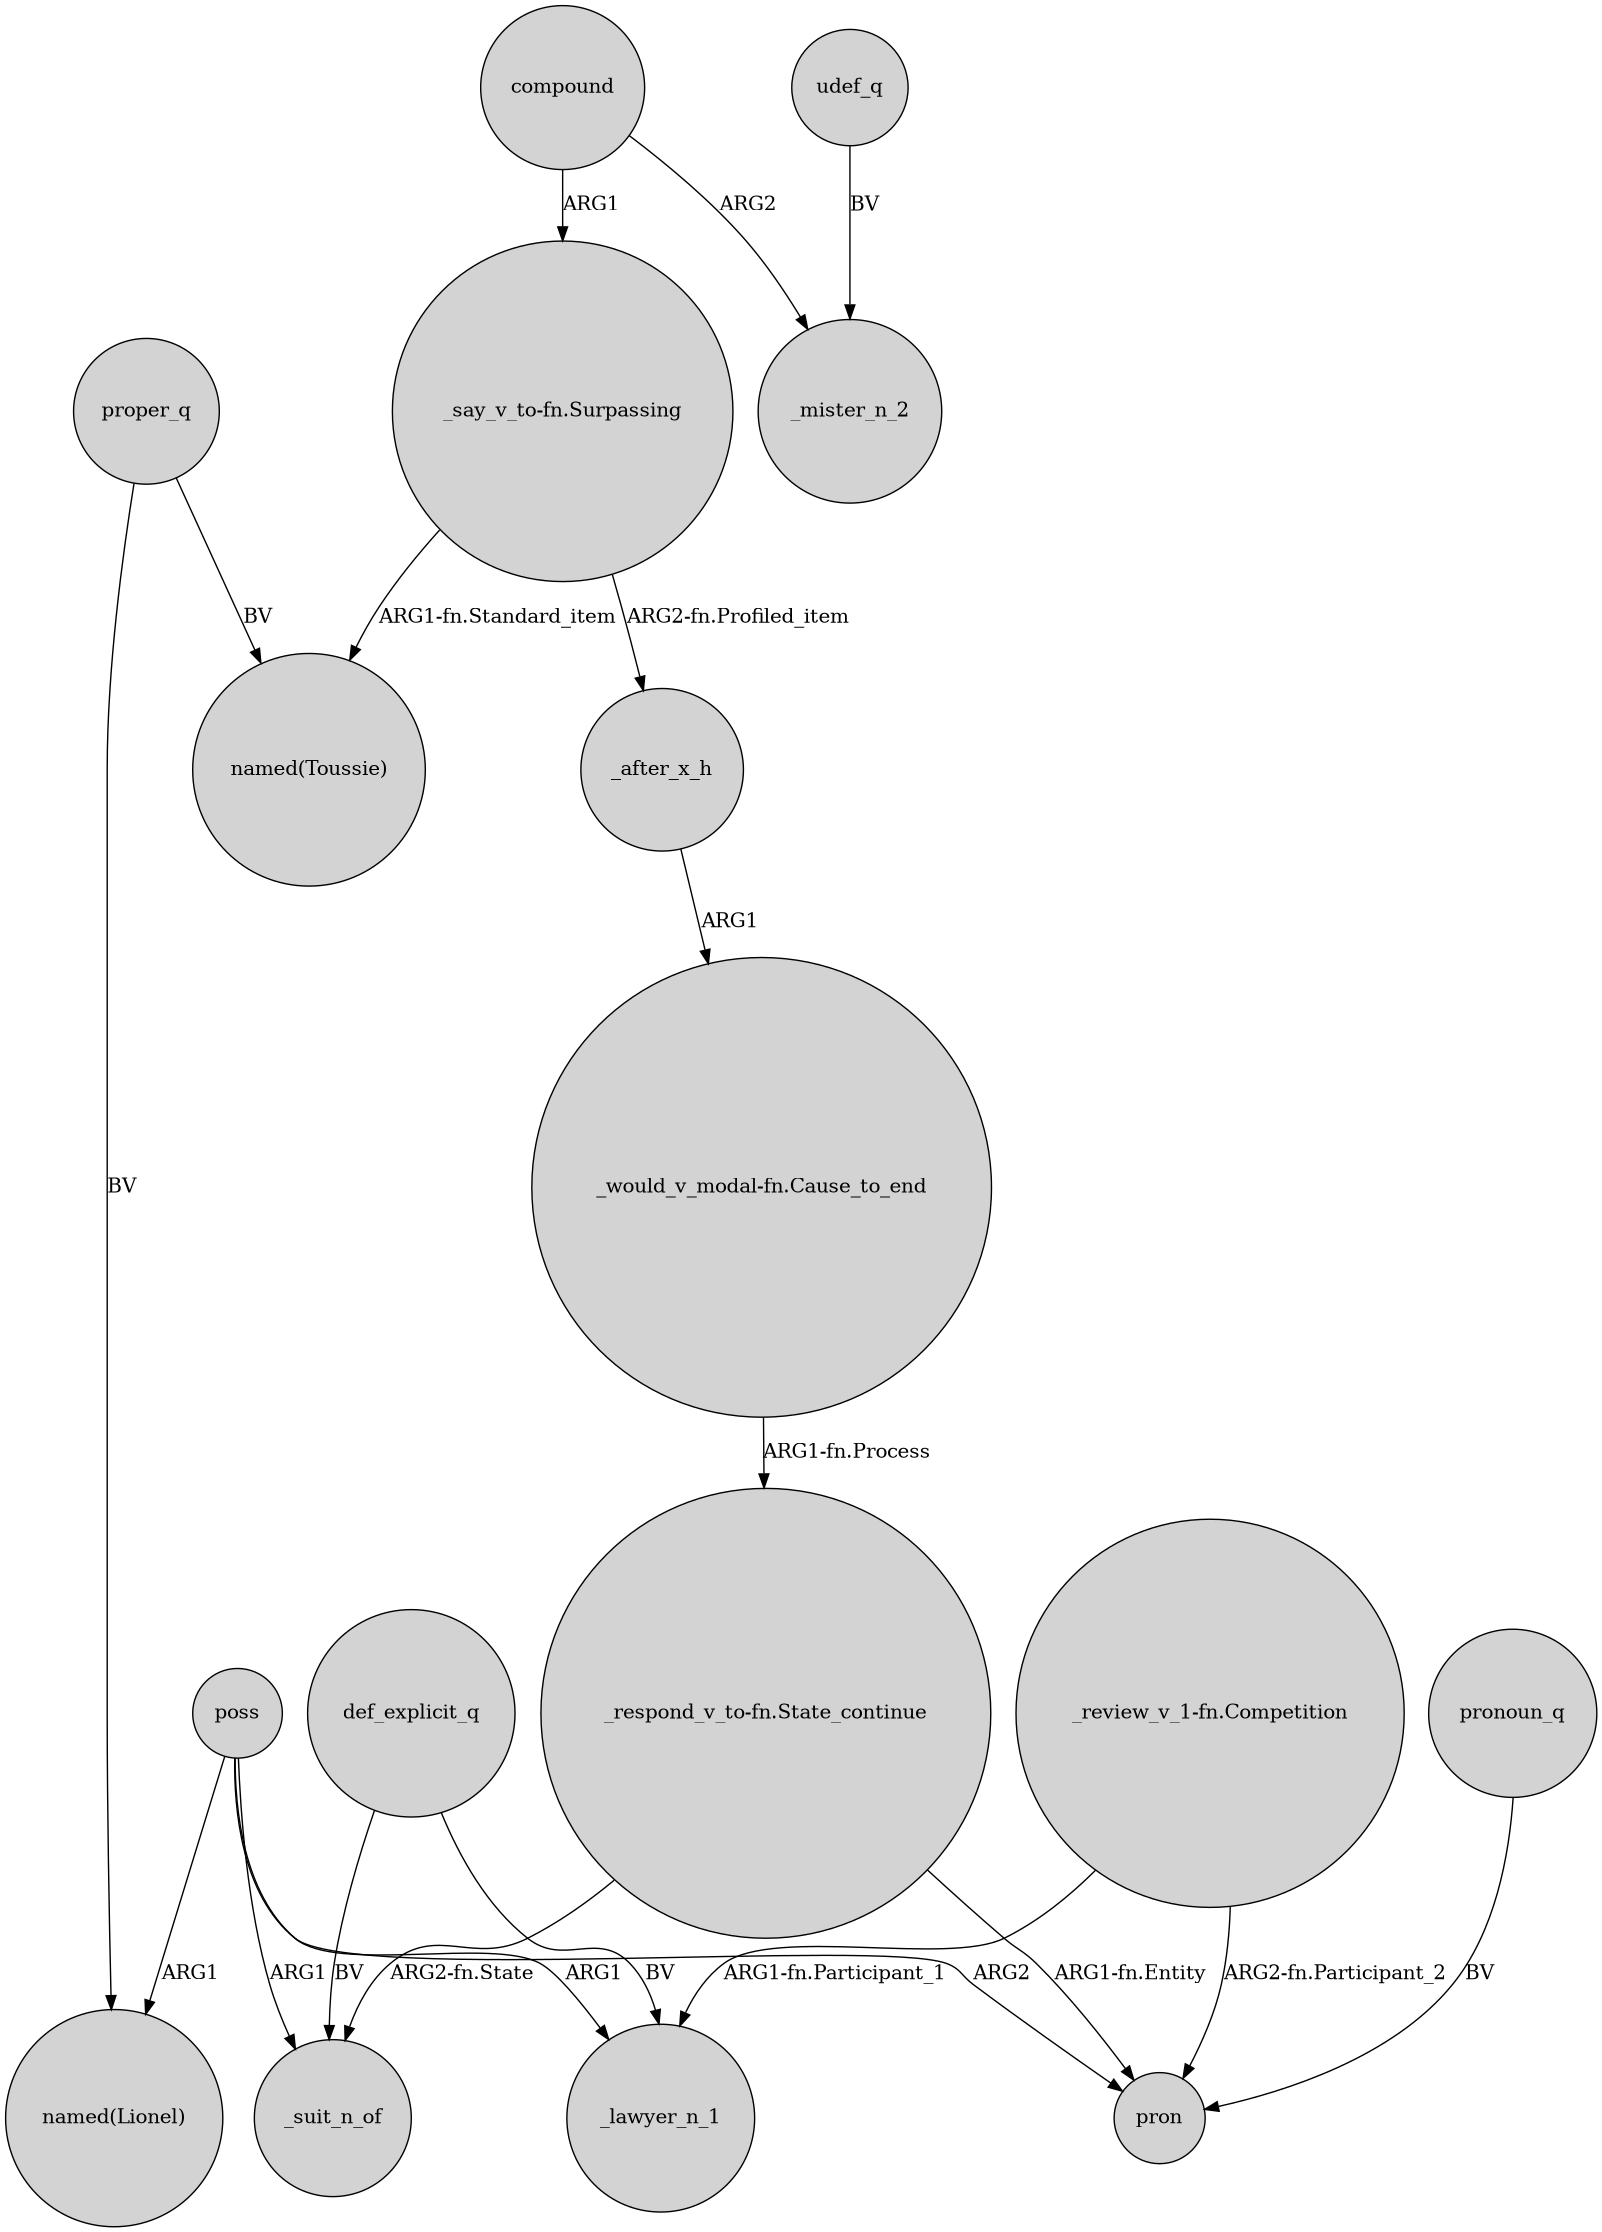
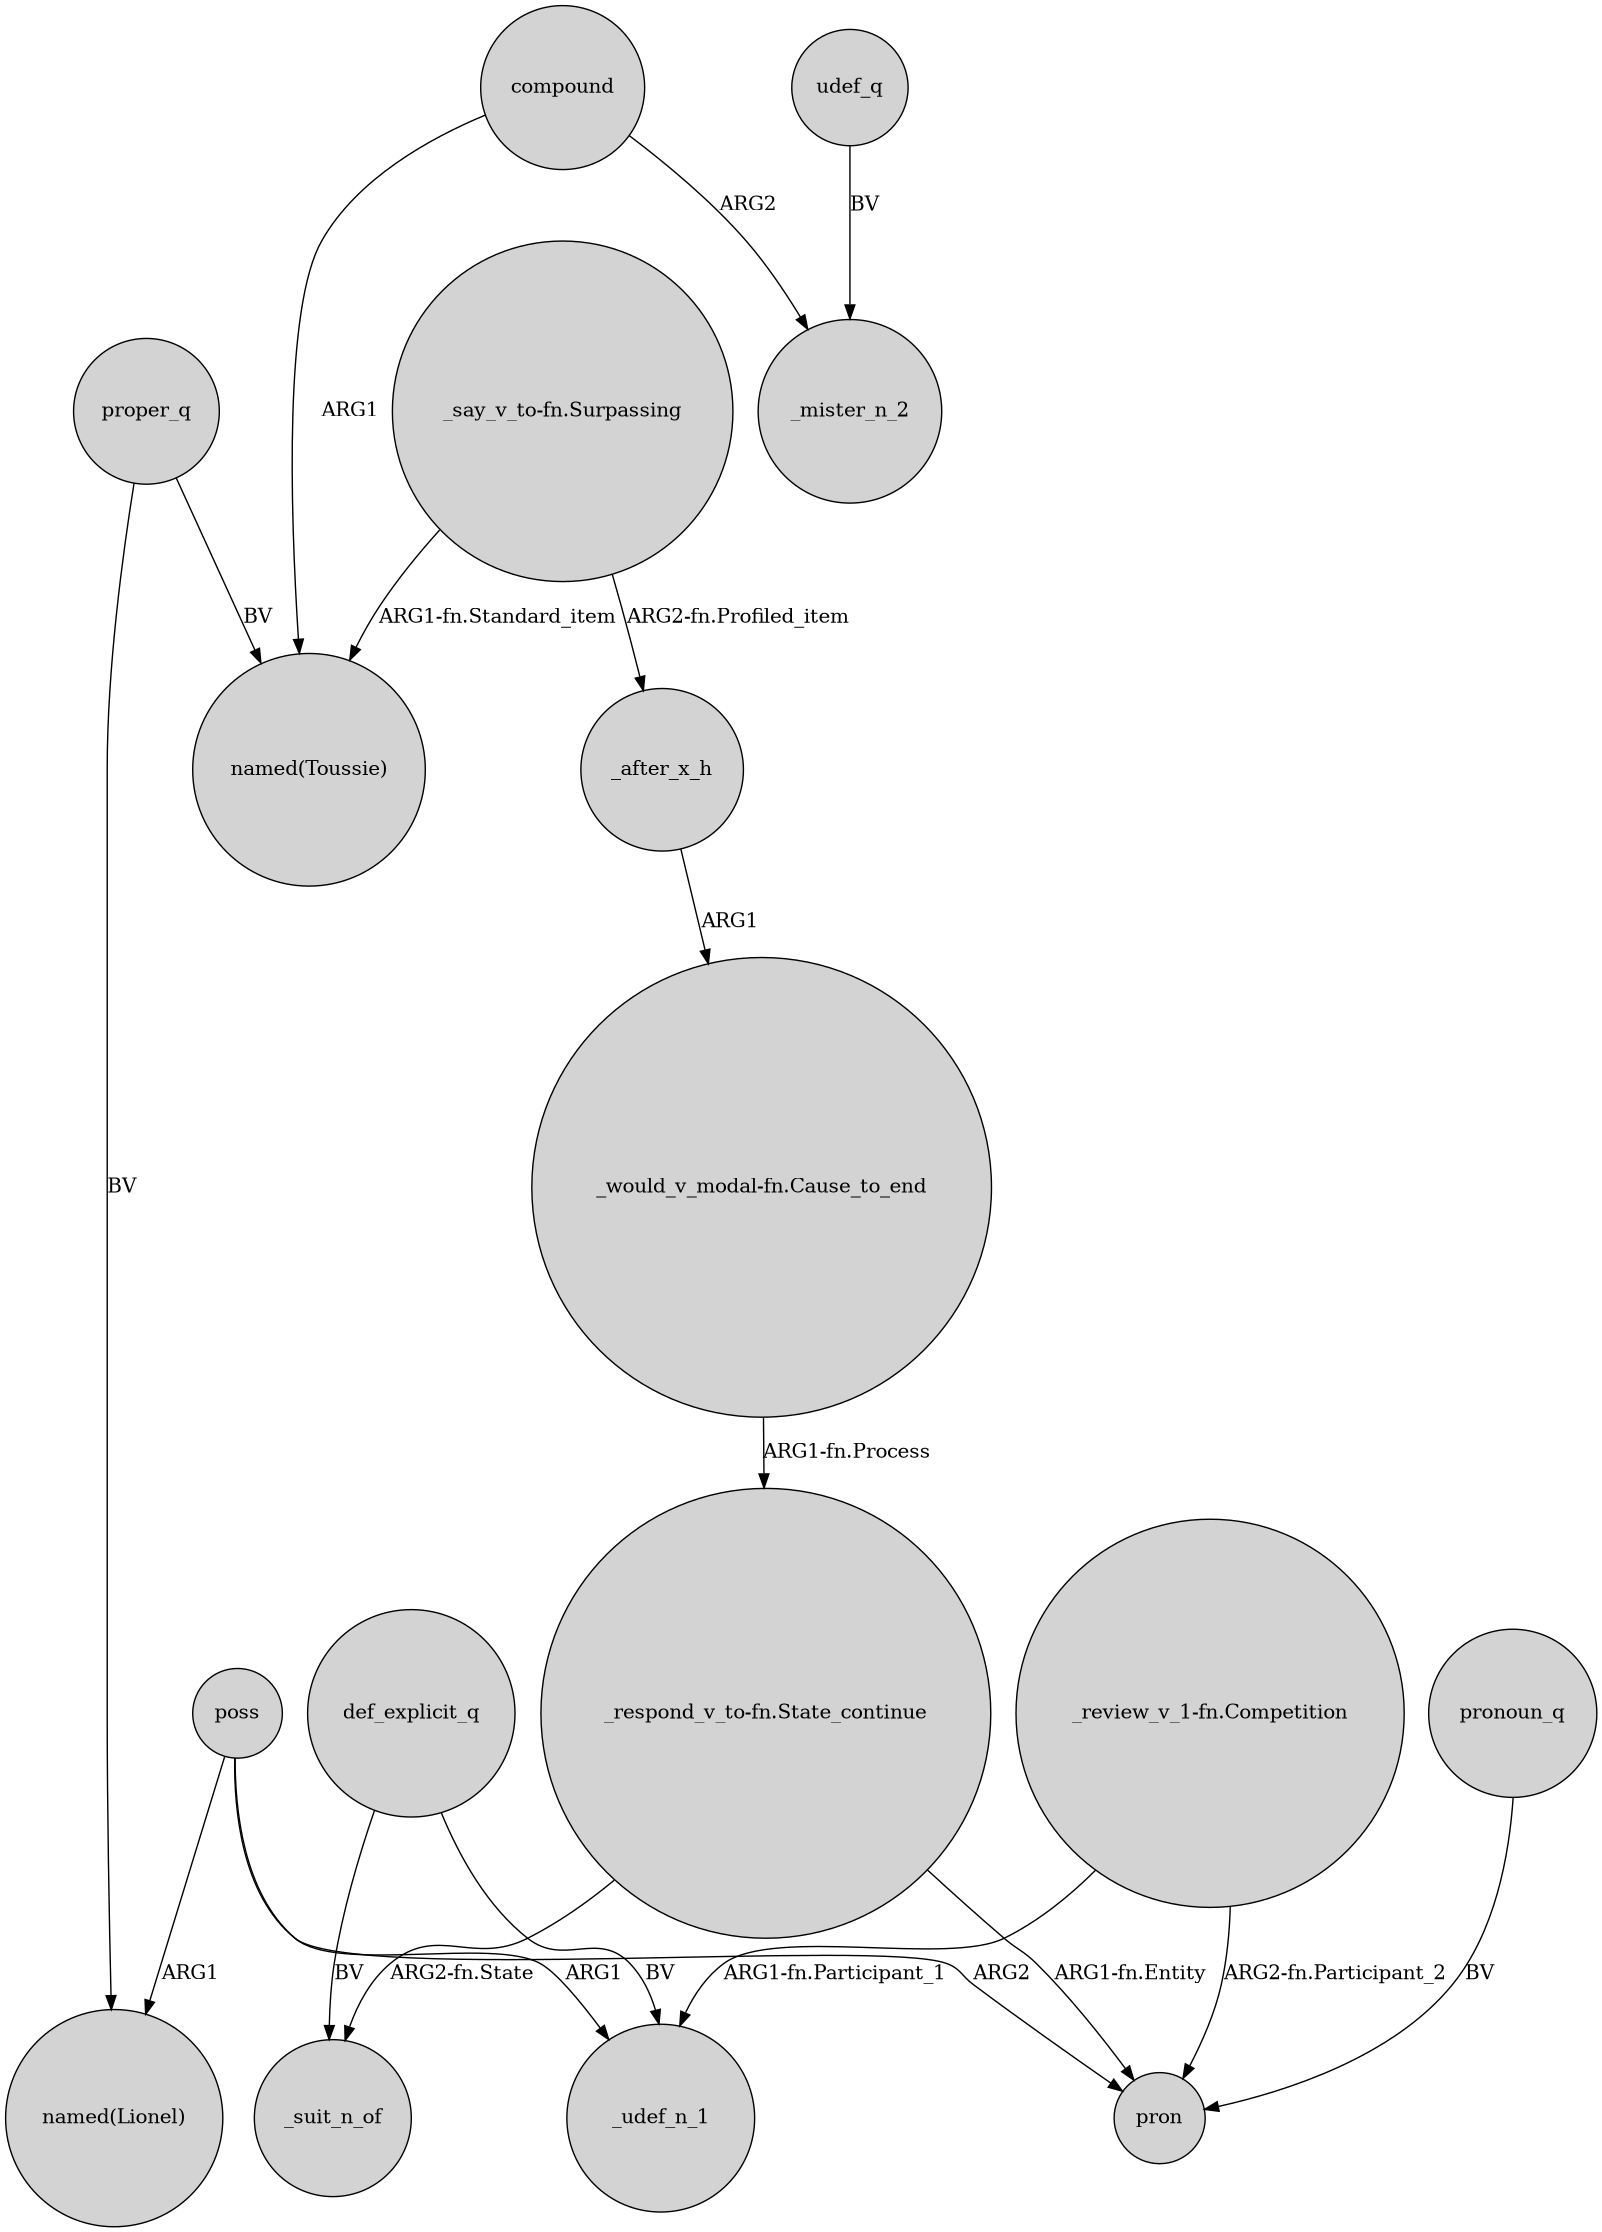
edge "compound" -> "_say_v_to-fn.Surpassing": now "compound" -> "named(Toussie)"
edge "poss" -> "_suit_n_of": removed, label "ARG1"
node "_lawyer_n_1": label "_lawyer_n_1" -> "_udef_n_1"
